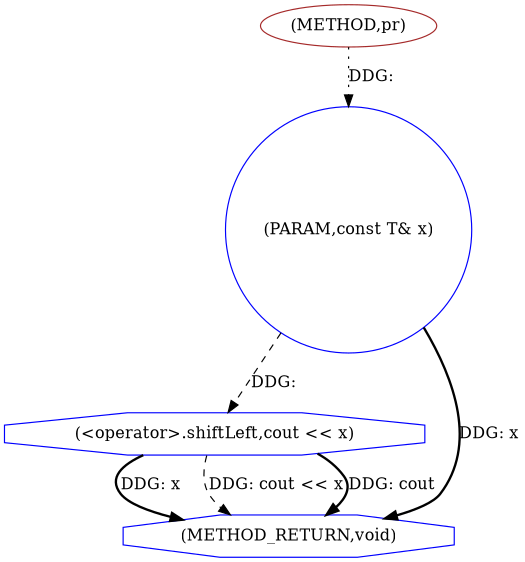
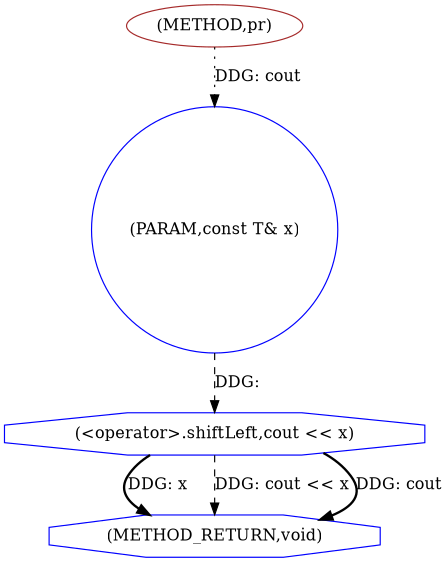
edge "(METHOD,pr)" -> "(PARAM,const T& x)": label "DDG: " -> "DDG: cout"
edge "(PARAM,const T& x)" -> "(METHOD_RETURN,void)": removed, label "DDG: x"
